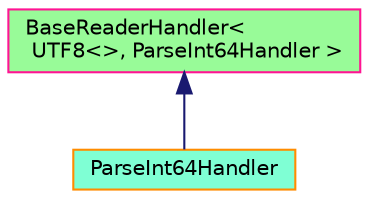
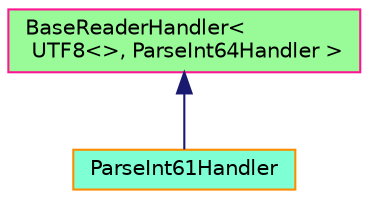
node "ParseInt64Handler": label "ParseInt64Handler" -> "ParseInt61Handler"
